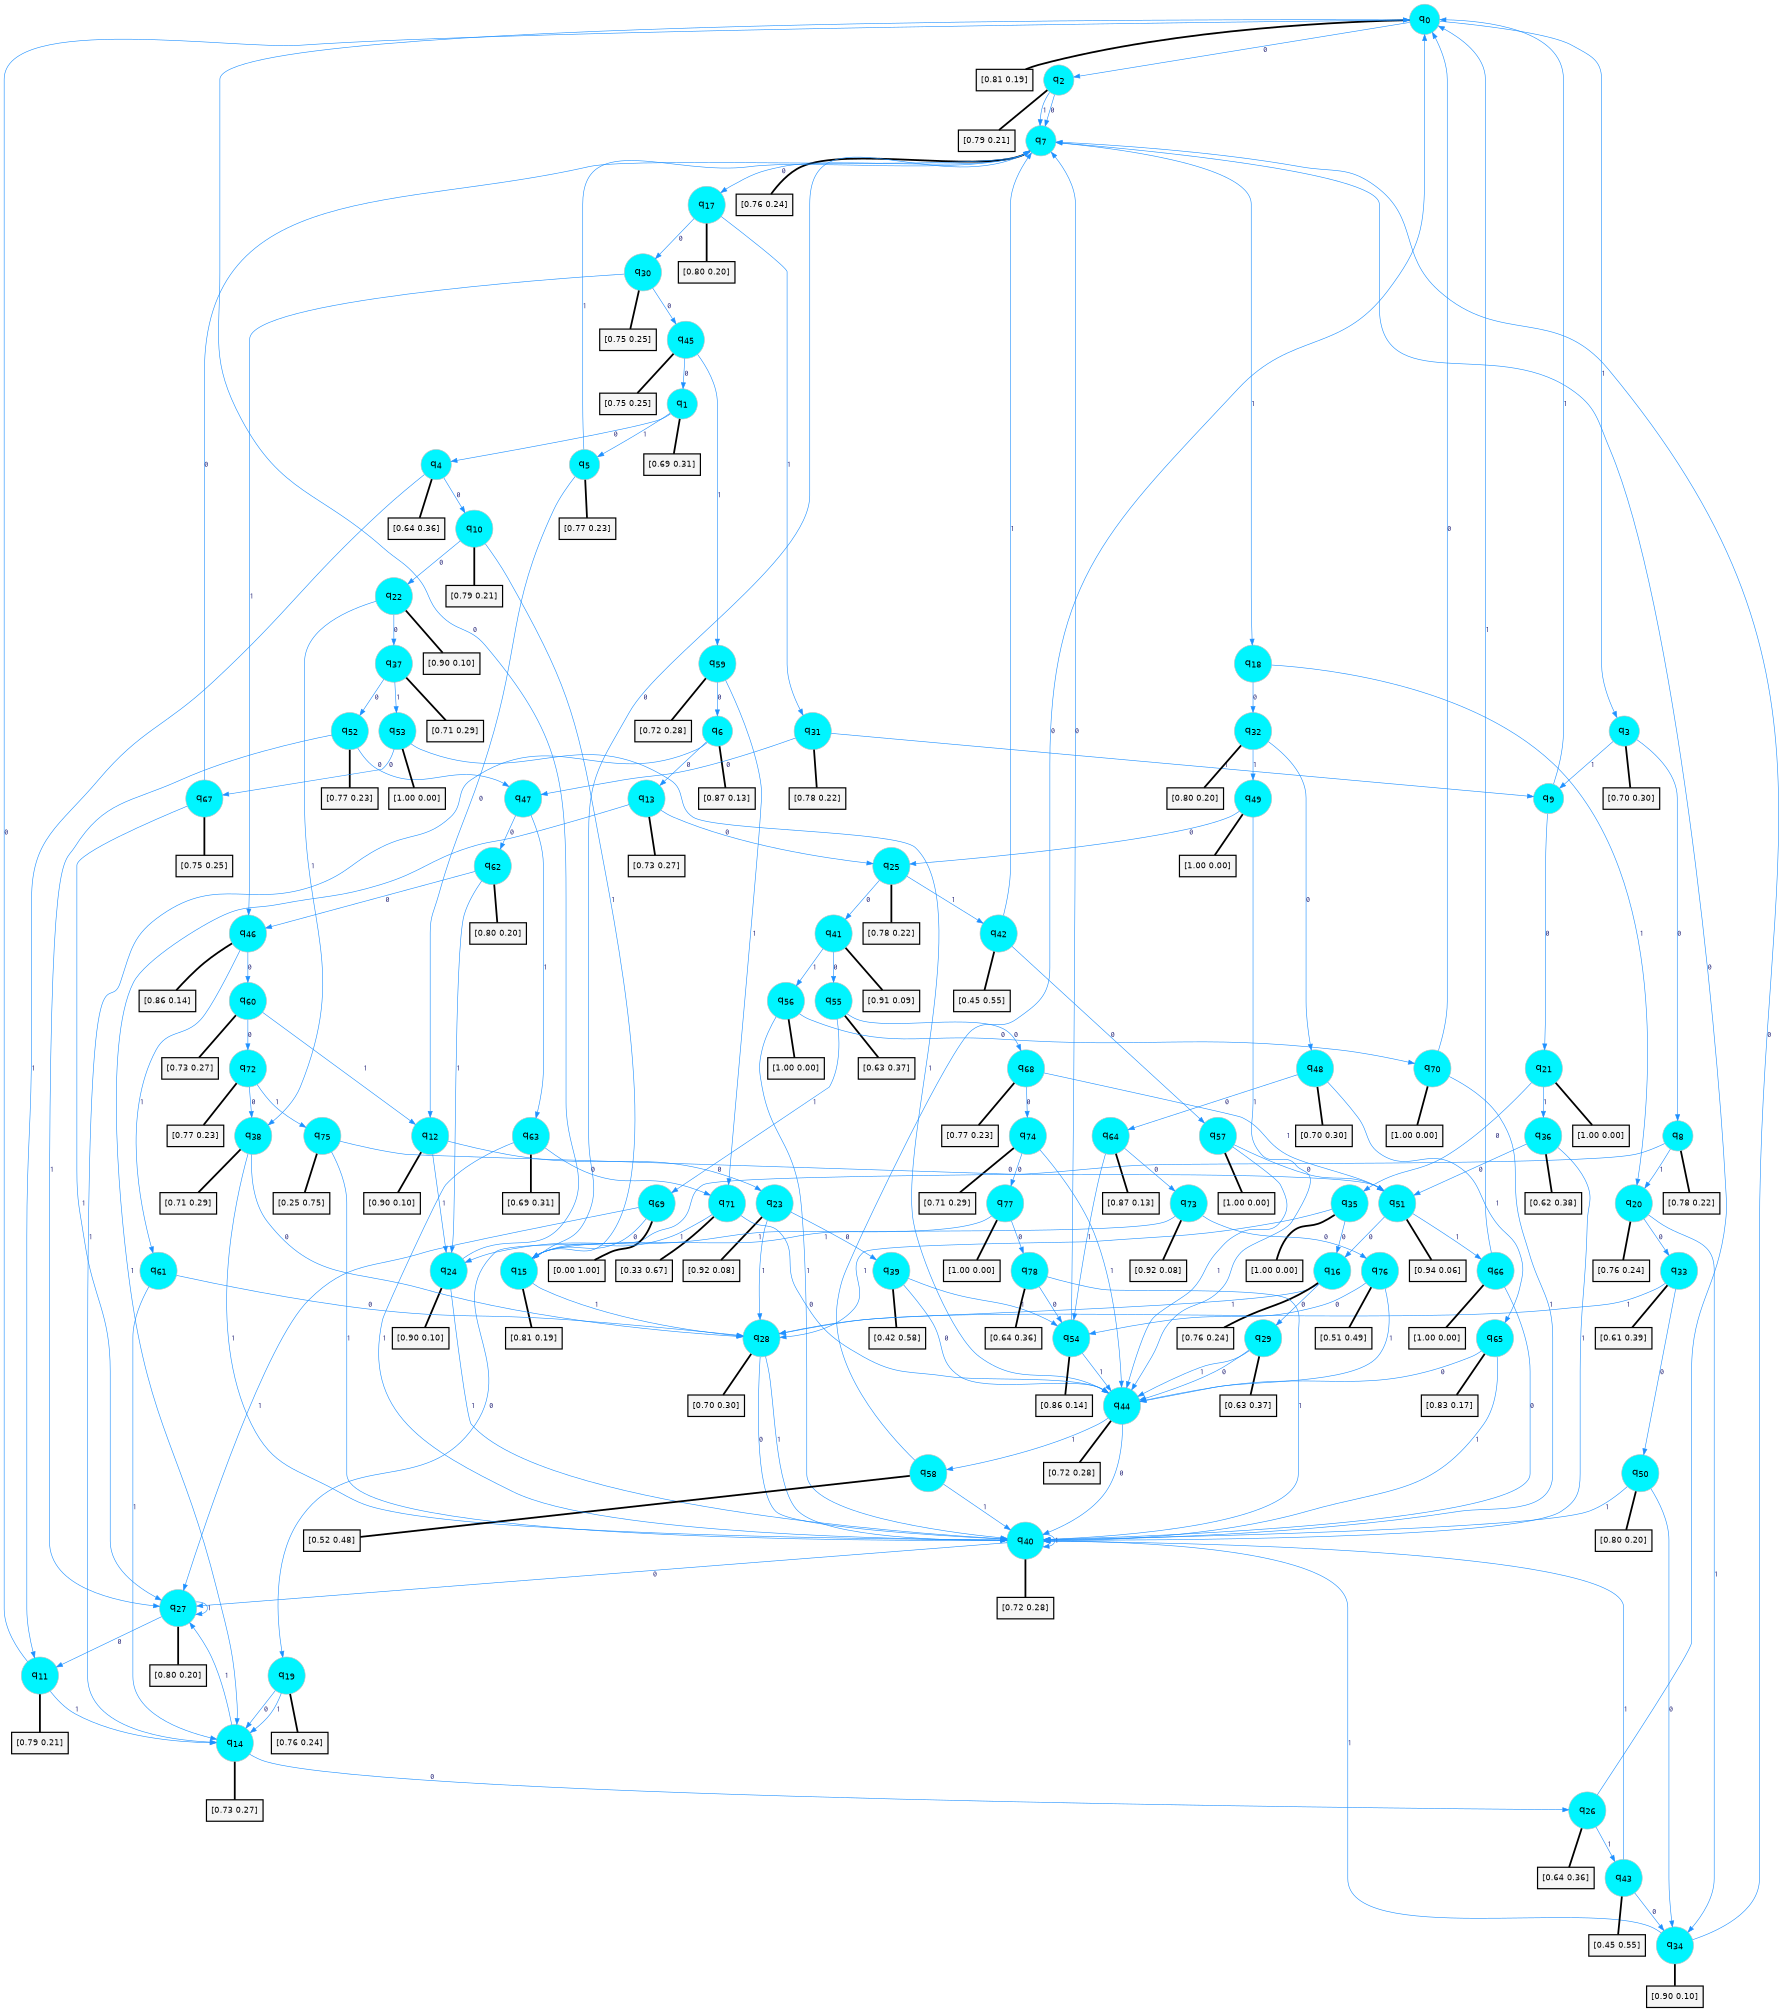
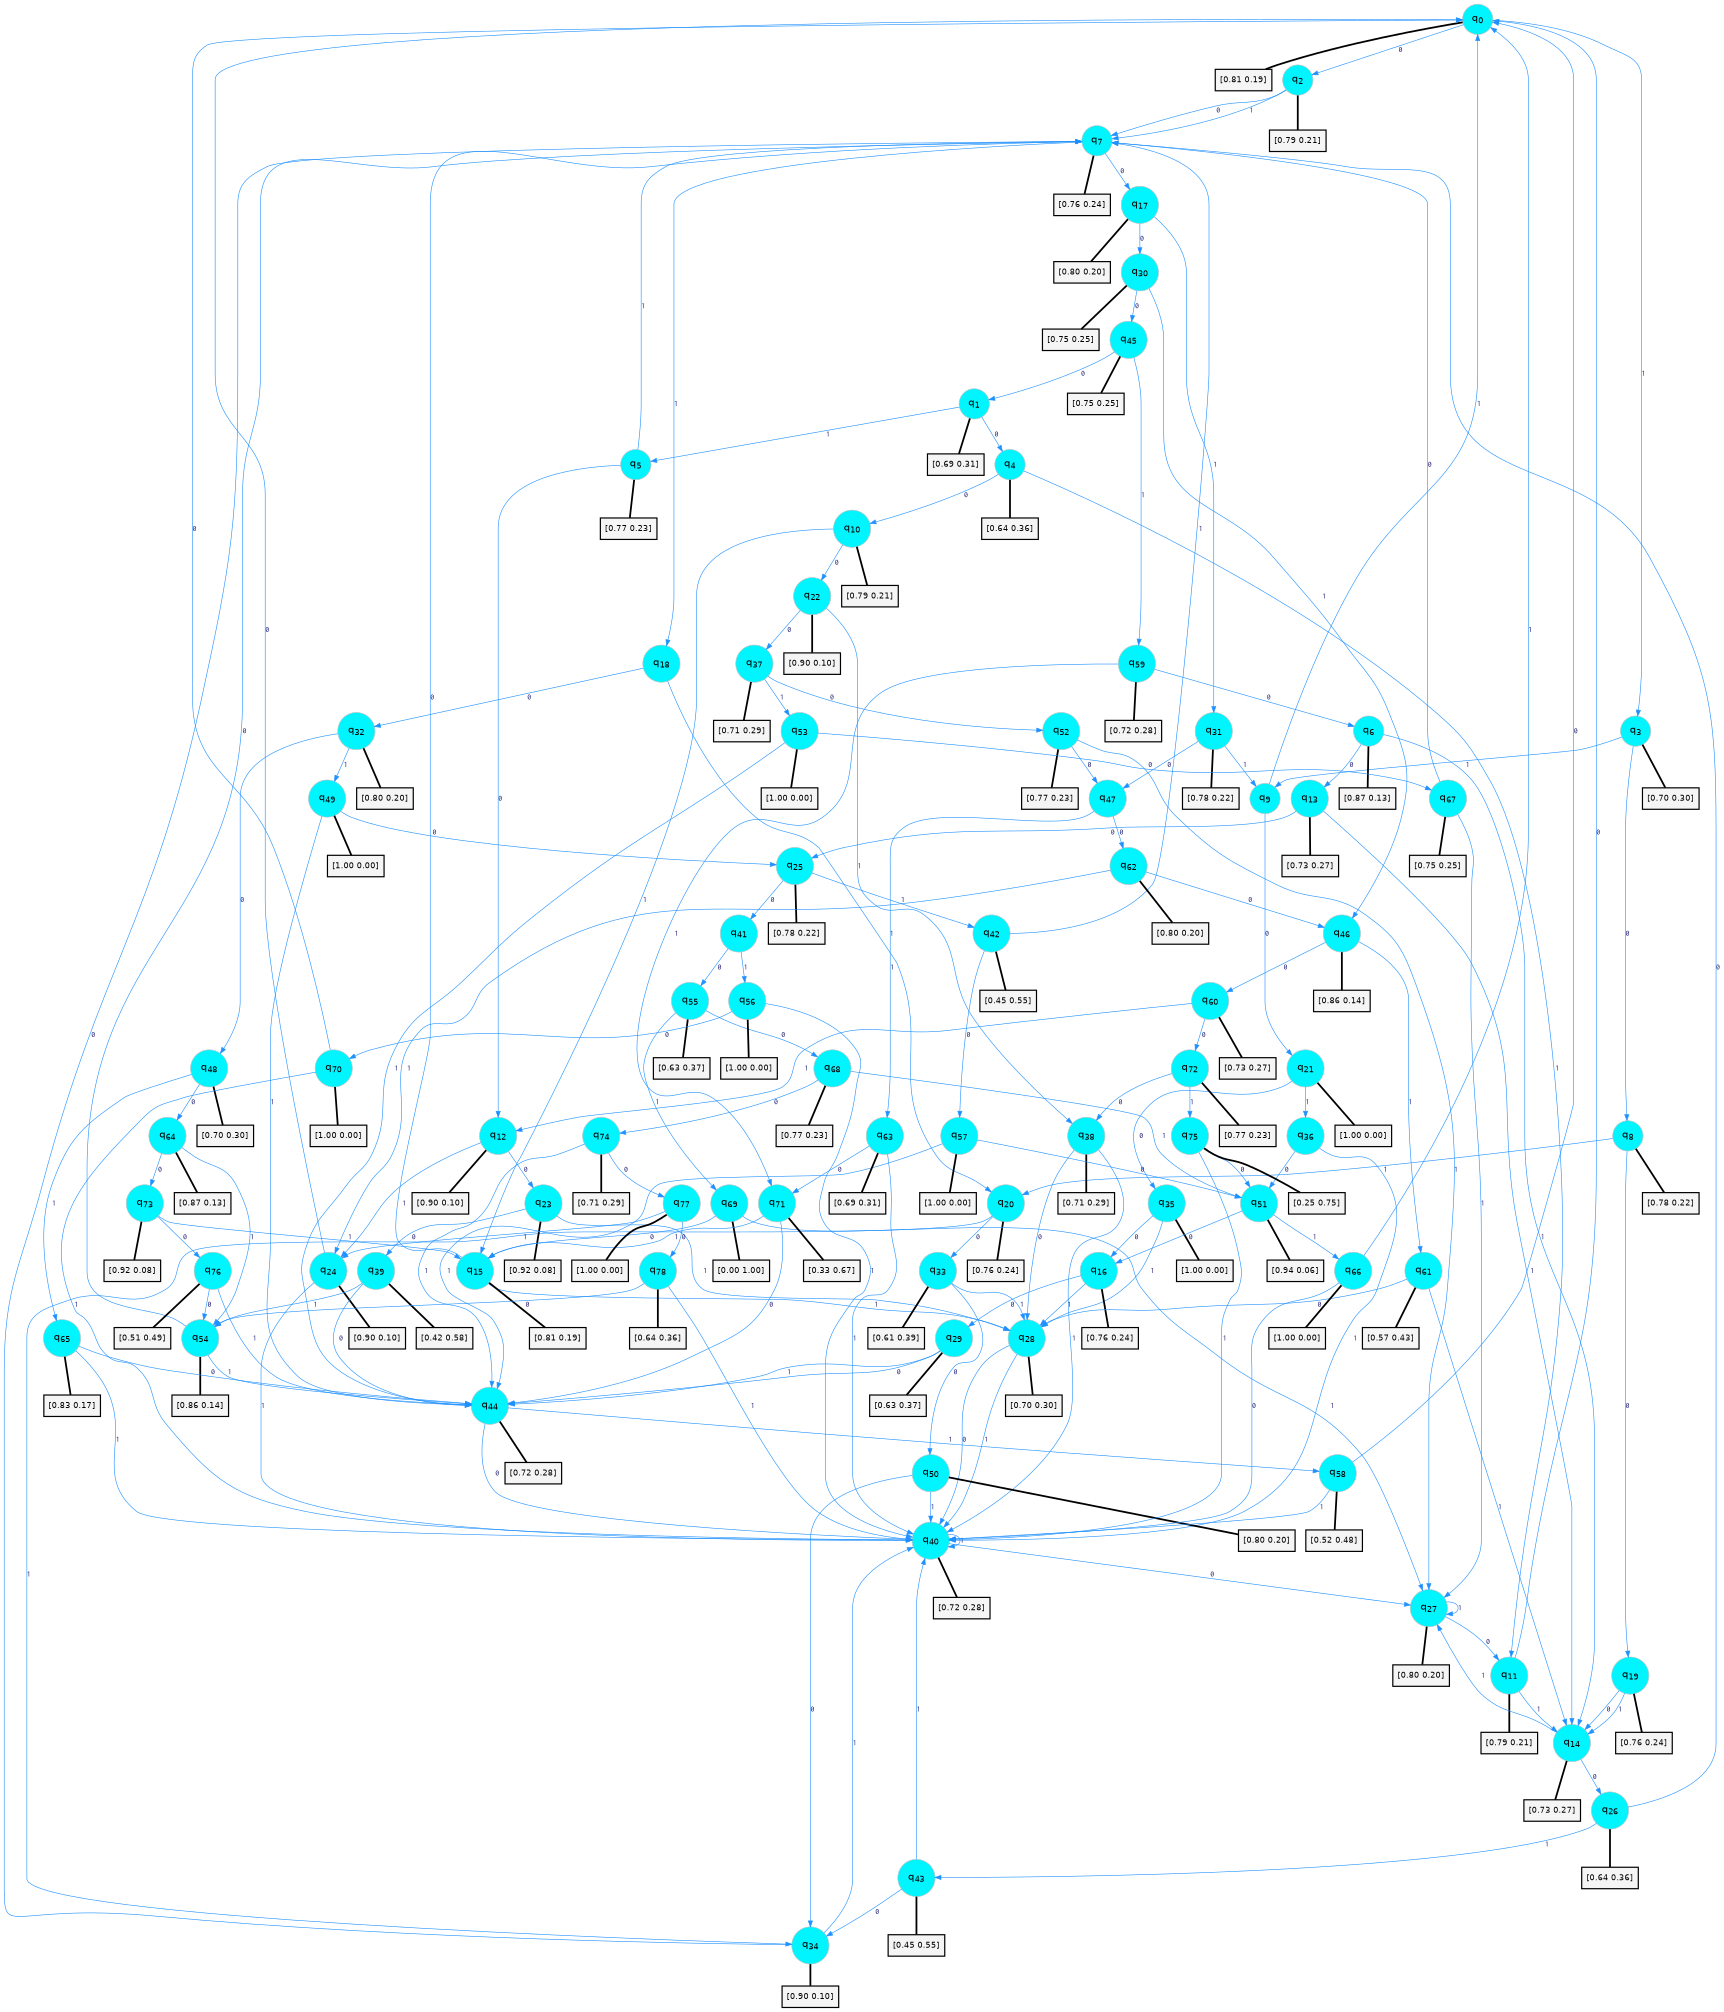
node "[0.91 0.09]": removed
node "[0.62 0.38]": removed
node "[0.57 0.43]": added
